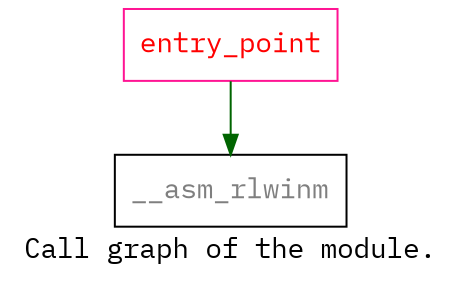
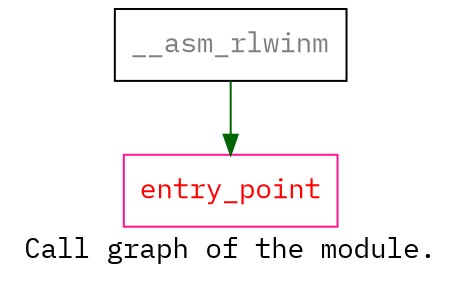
edge "entry_point" -> "__asm_rlwinm": reversed
